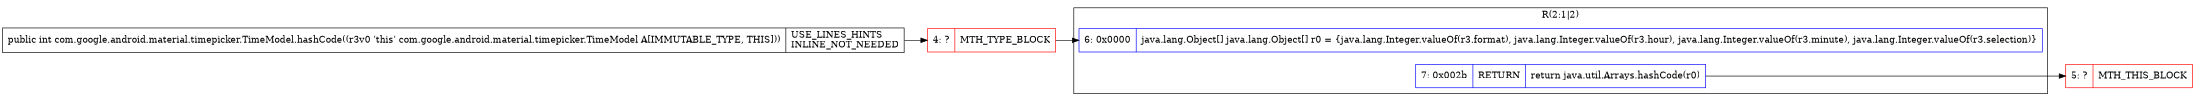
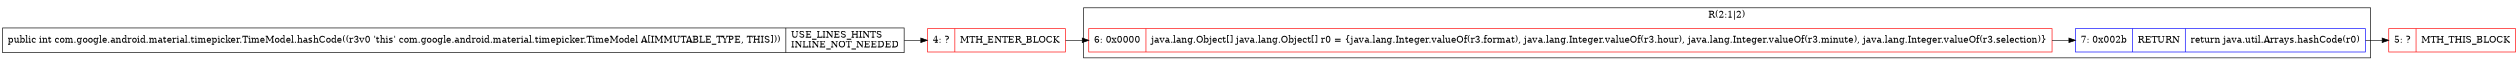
node "4: ?": text "MTH_TYPE_BLOCK" -> "MTH_ENTER_BLOCK"
node "6: 0x0000": color blue -> red
edge "6: 0x0000" -> "7: 0x002b": added
